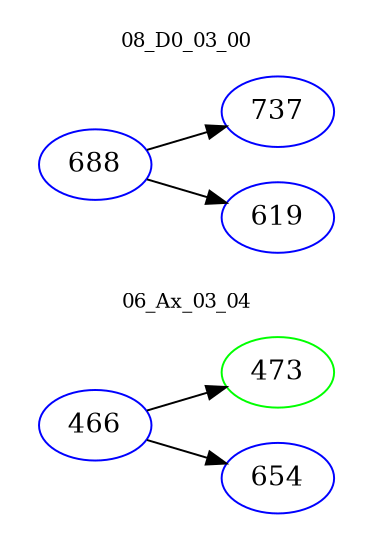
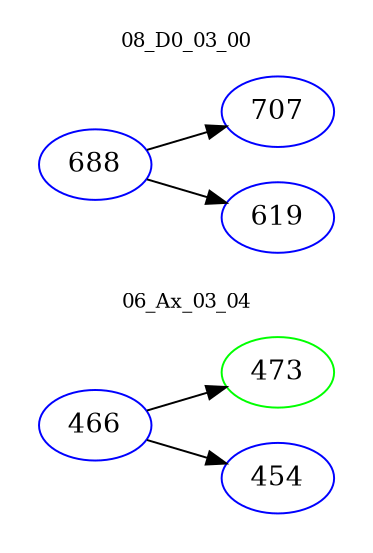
node "737": label "737" -> "707"
node "654": label "654" -> "454"
